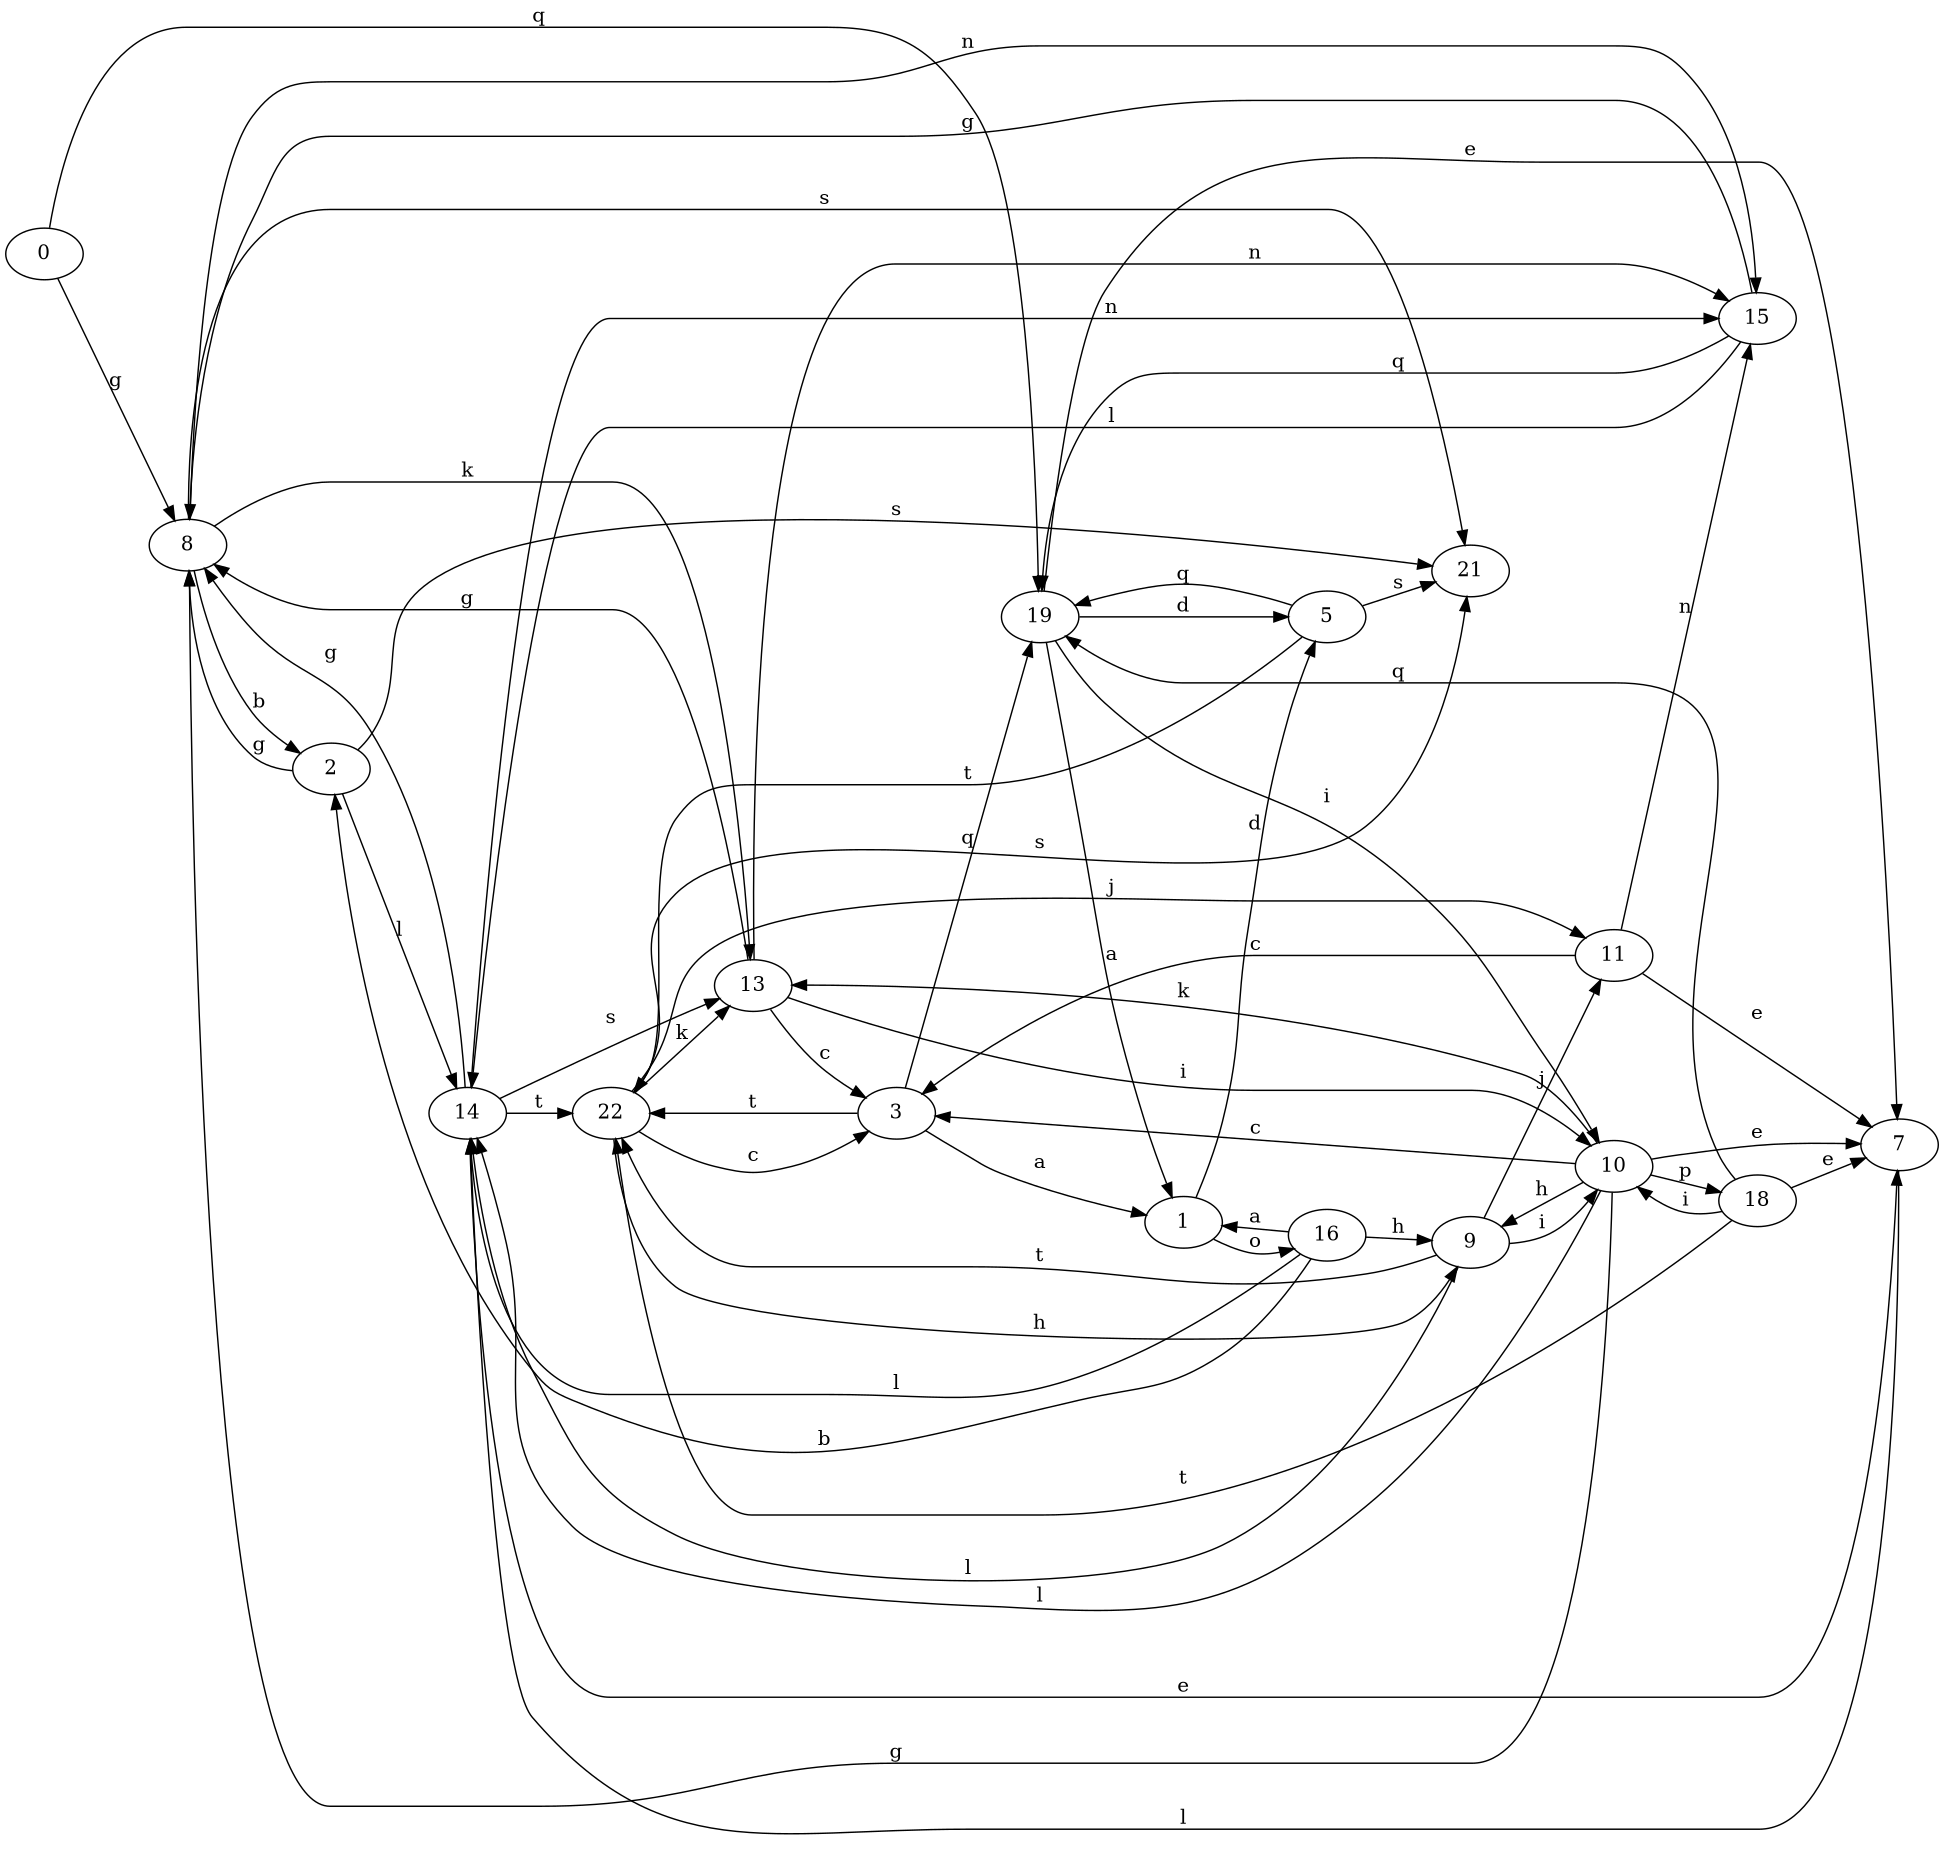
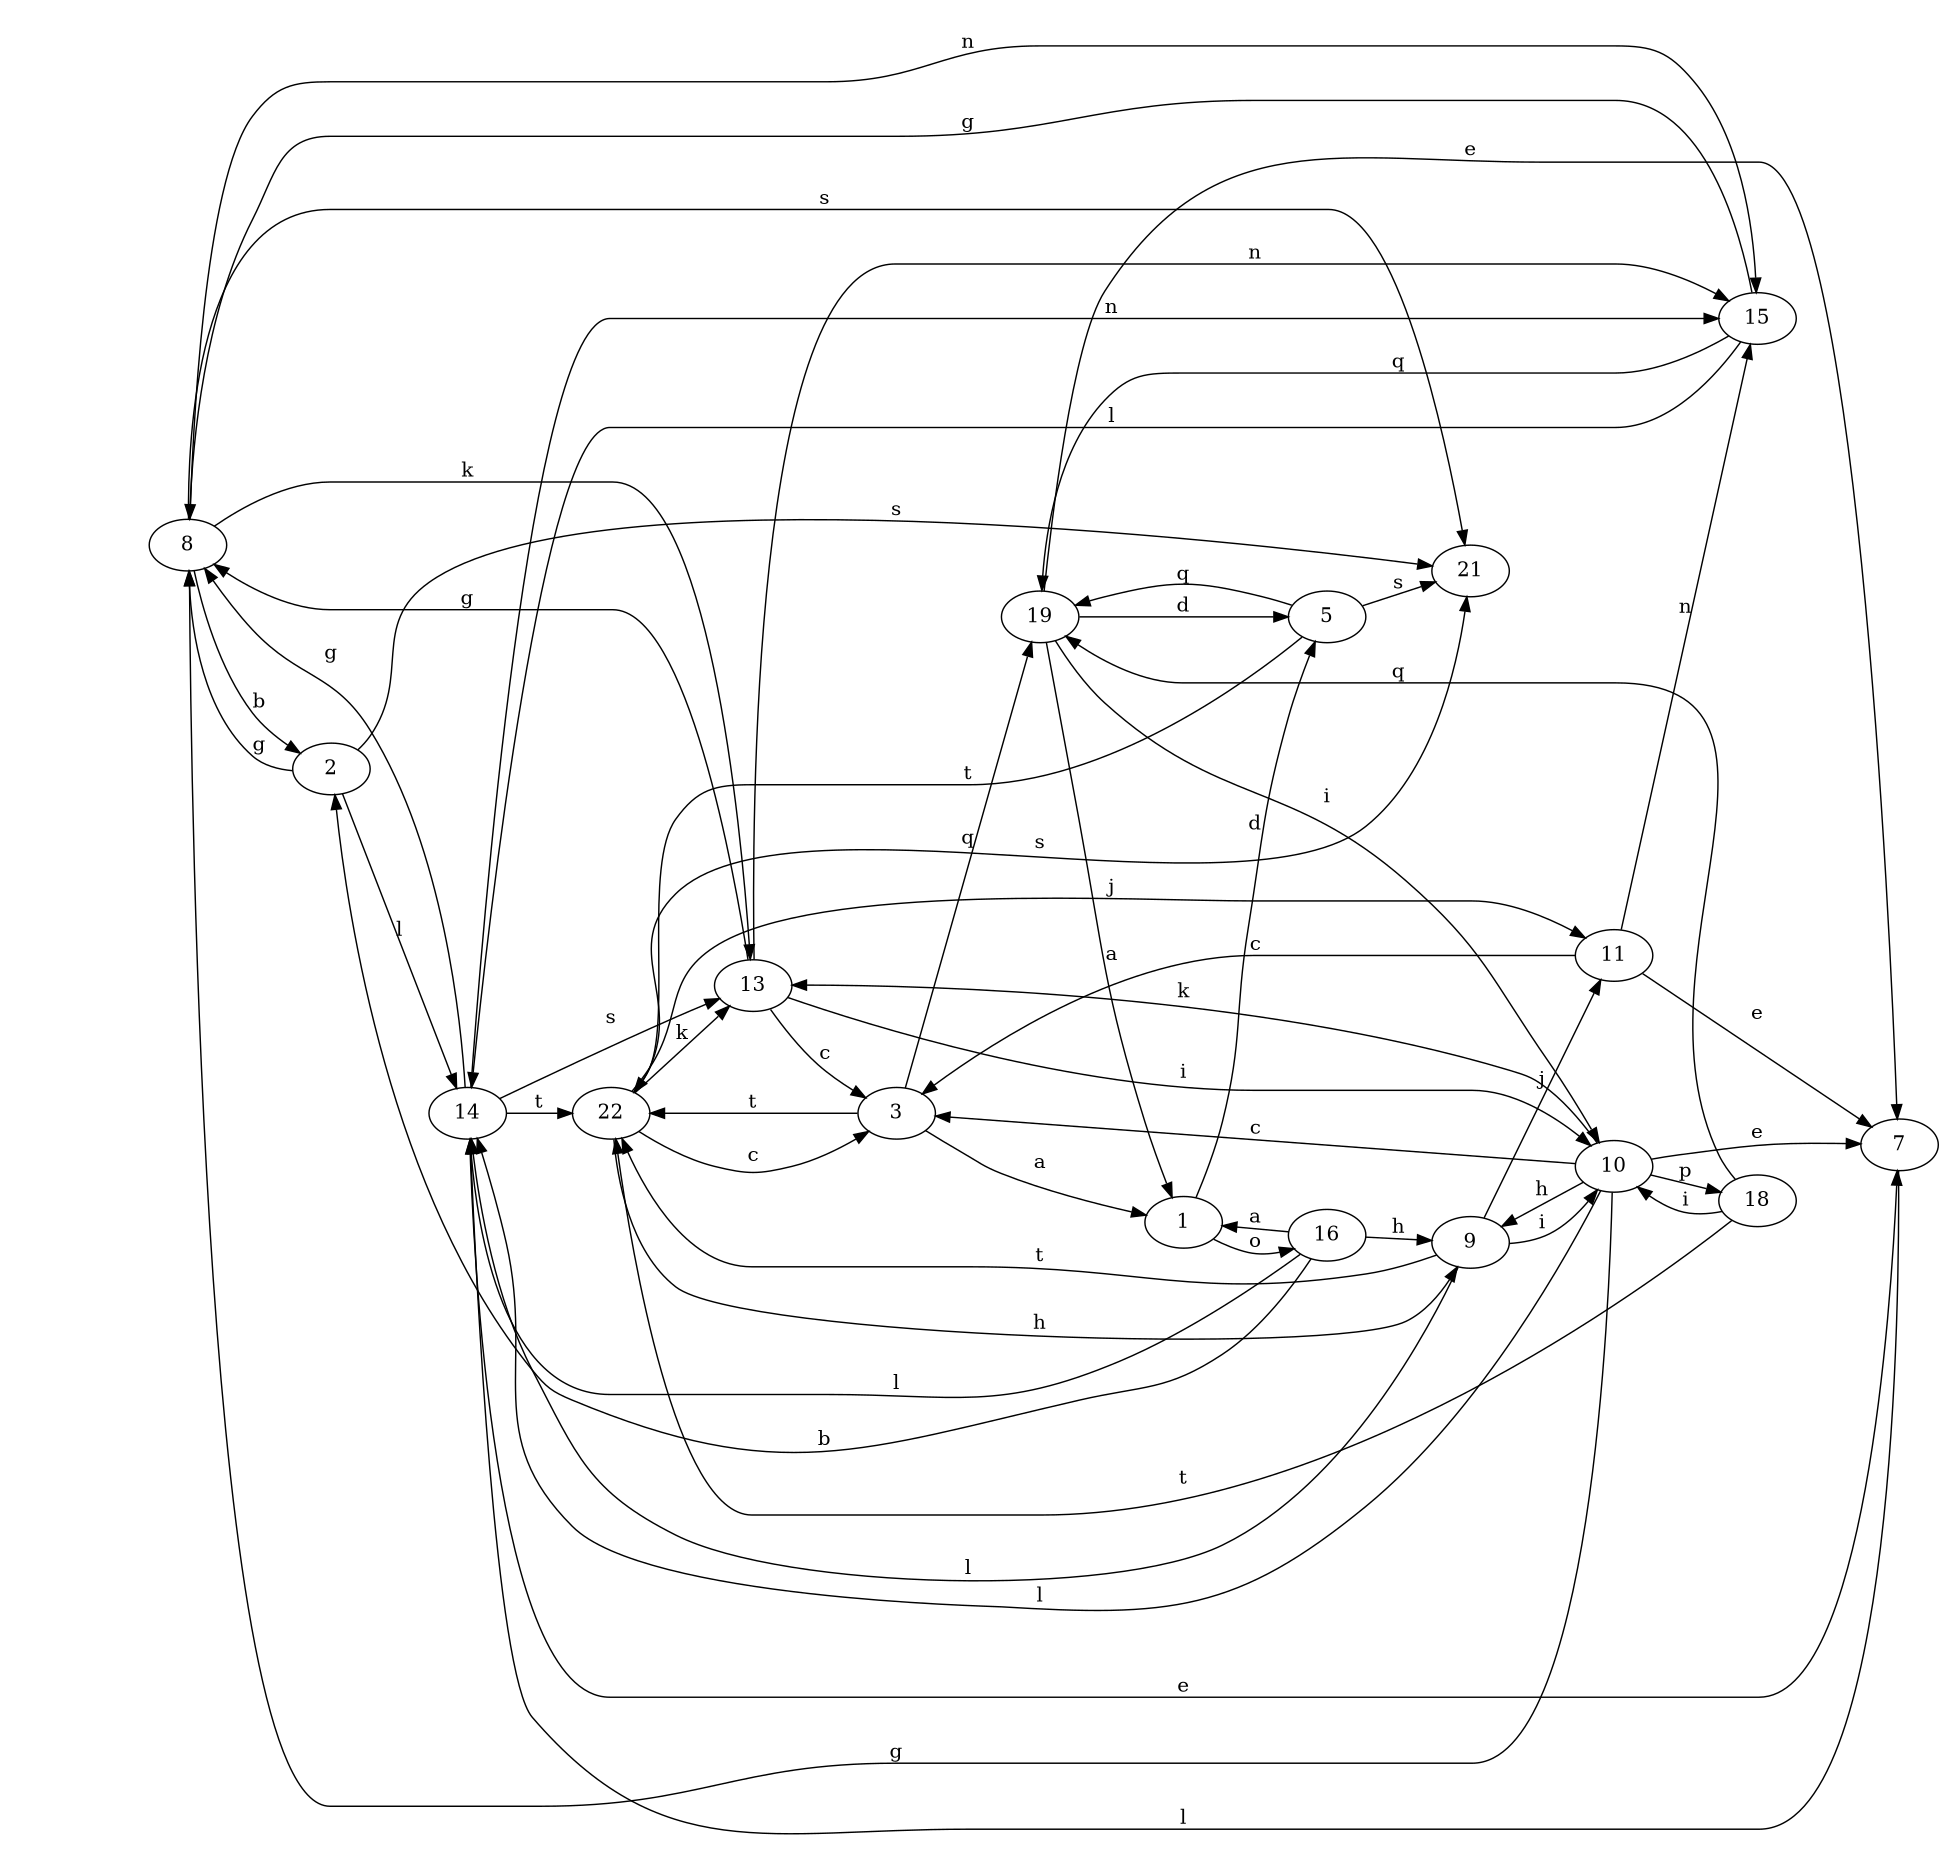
node "0": removed
edge "18" -> "7": removed, label "e"
